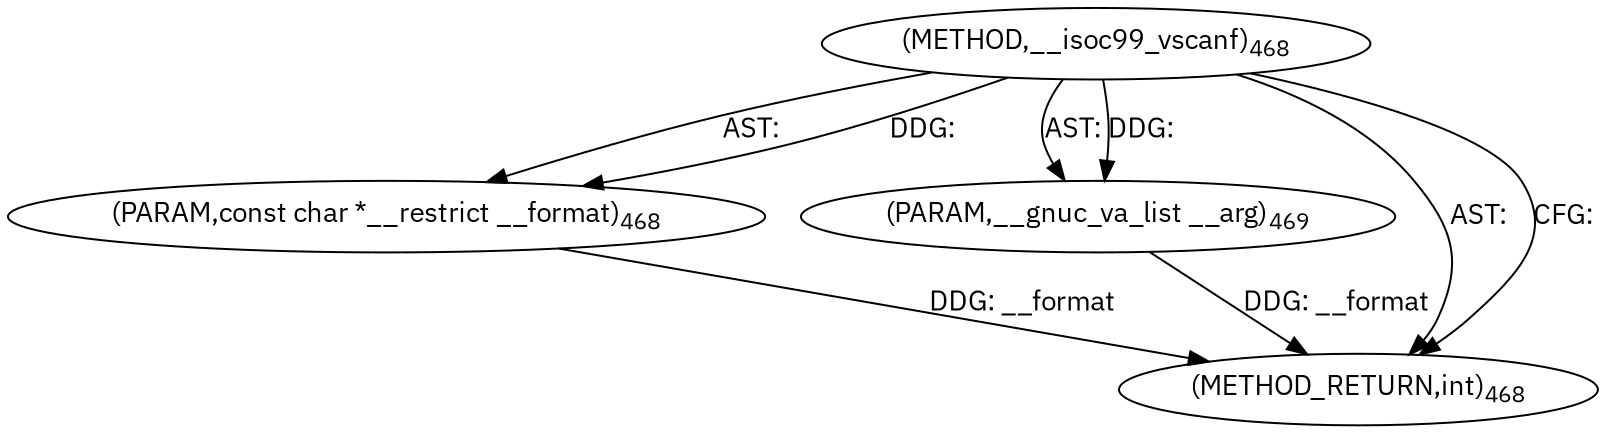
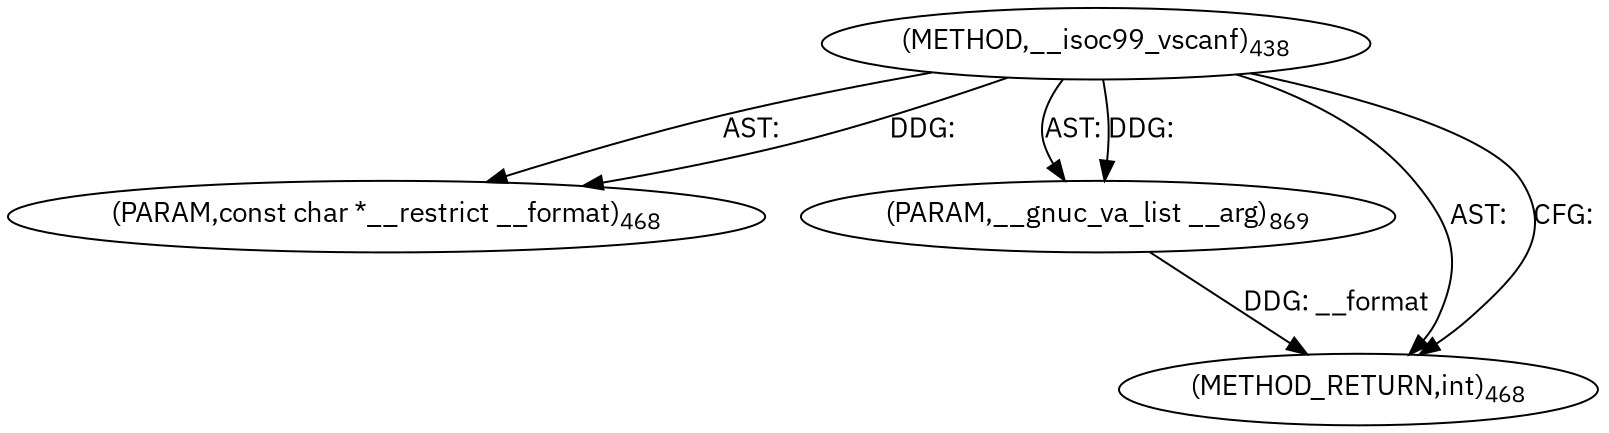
node "(METHOD,__isoc99_vscanf)": text "468" -> "438"
node "(PARAM,__gnuc_va_list __arg)": text "469" -> "869"
edge "(PARAM,const char *__restrict __format)" -> "(METHOD_RETURN,int)": removed, label "DDG: __format"
